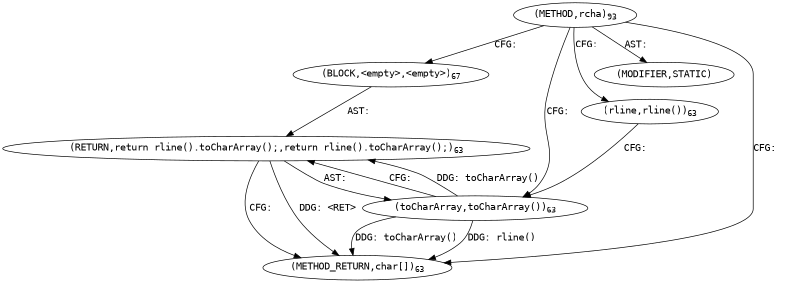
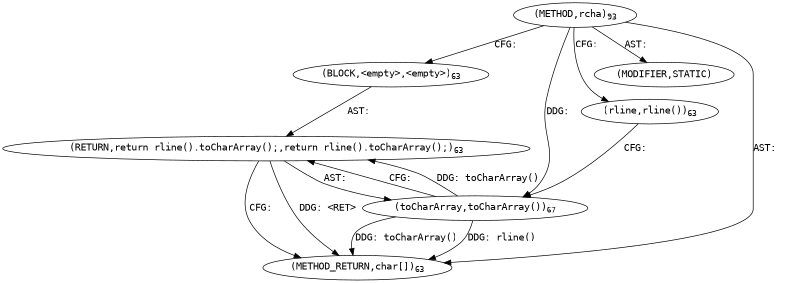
node "(BLOCK,<empty>,<empty>)": text "67" -> "63"
edge "(METHOD,rcha)" -> "(toCharArray,toCharArray())": label "CFG: " -> "DDG: "
edge "(METHOD,rcha)" -> "(METHOD_RETURN,char[])": label "CFG: " -> "AST: "
node "(toCharArray,toCharArray())": text "63" -> "67"
